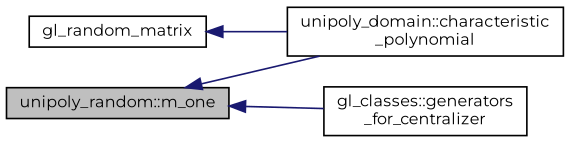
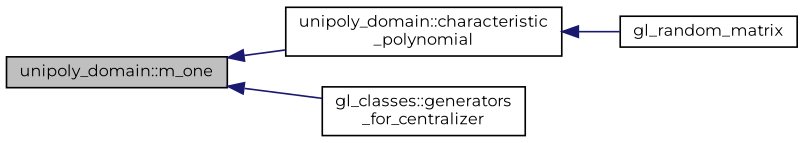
edge "unipoly_domain::characteristic _polynomial" -> "gl_random_matrix": reversed
node "unipoly_random::m_one": label "unipoly_random::m_one" -> "unipoly_domain::m_one"
